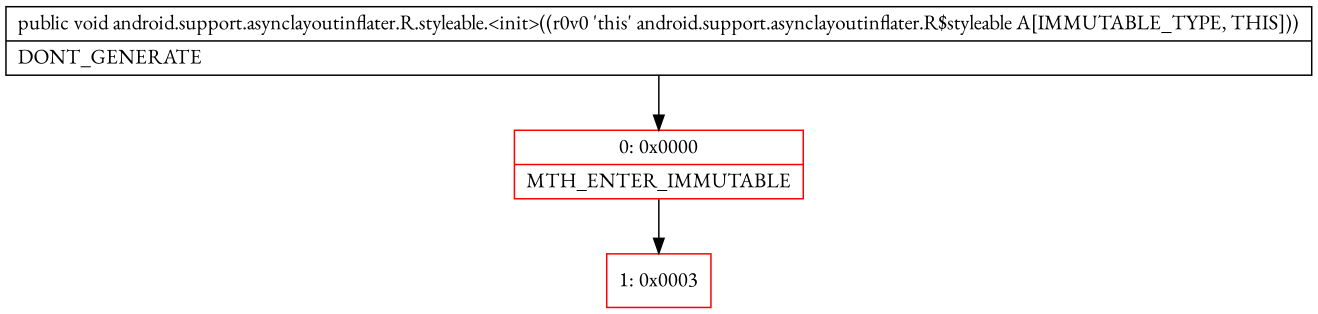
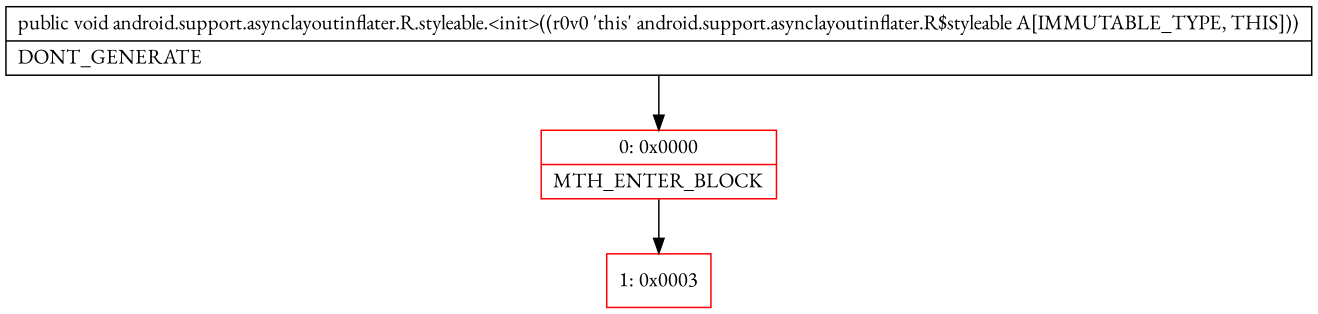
node "0: 0x0000": text "MTH_ENTER_IMMUTABLE" -> "MTH_ENTER_BLOCK"
